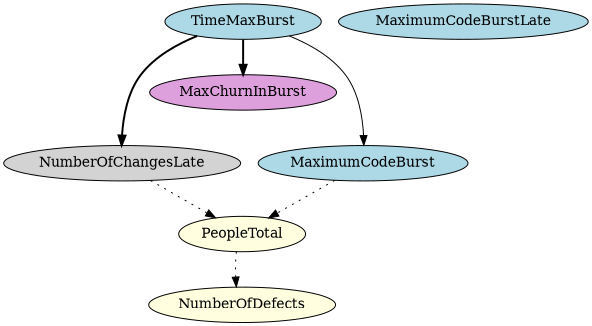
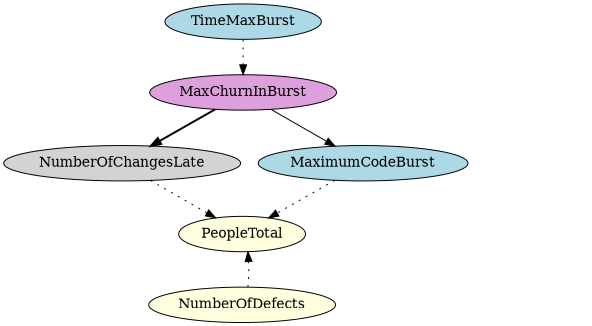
node "MaximumCodeBurstLate": removed
edge "TimeMaxBurst" -> "MaxChurnInBurst": style bold -> dotted
edge "TimeMaxBurst" -> "NumberOfChangesLate": now "MaxChurnInBurst" -> "NumberOfChangesLate"
edge "TimeMaxBurst" -> "MaximumCodeBurst": now "MaxChurnInBurst" -> "MaximumCodeBurst"
edge "PeopleTotal" -> "NumberOfDefects": reversed
